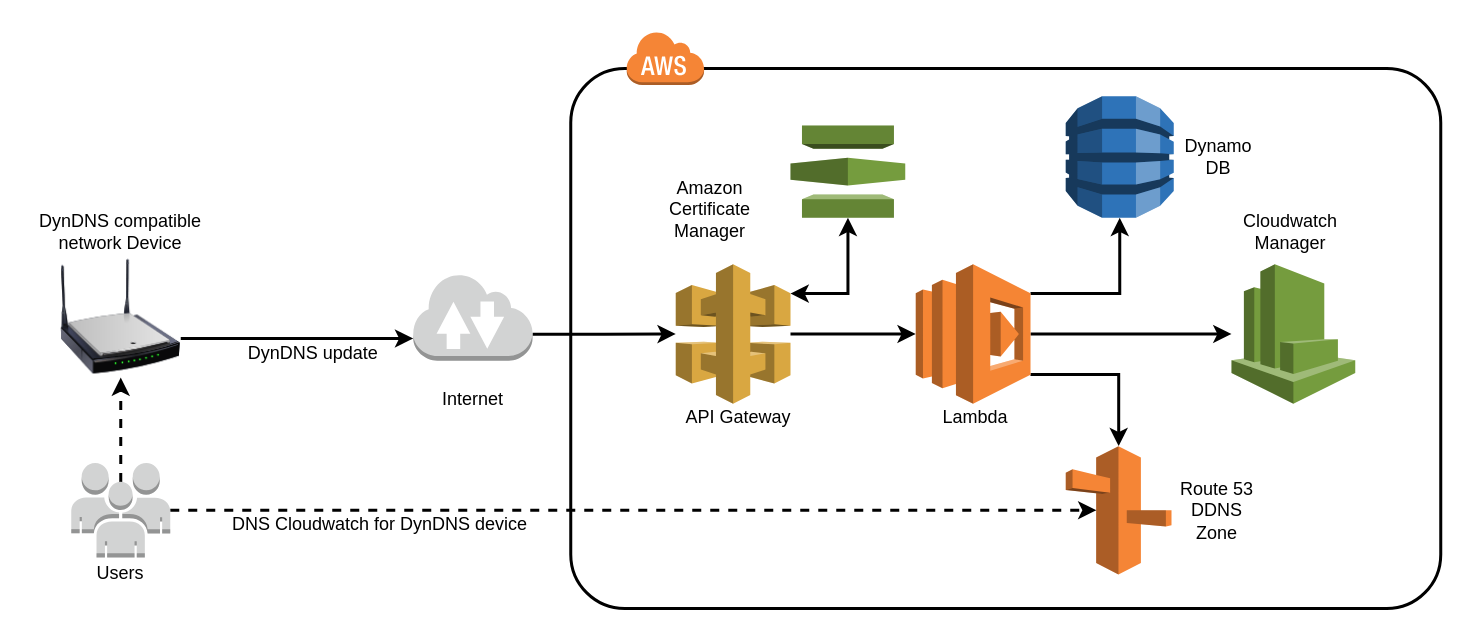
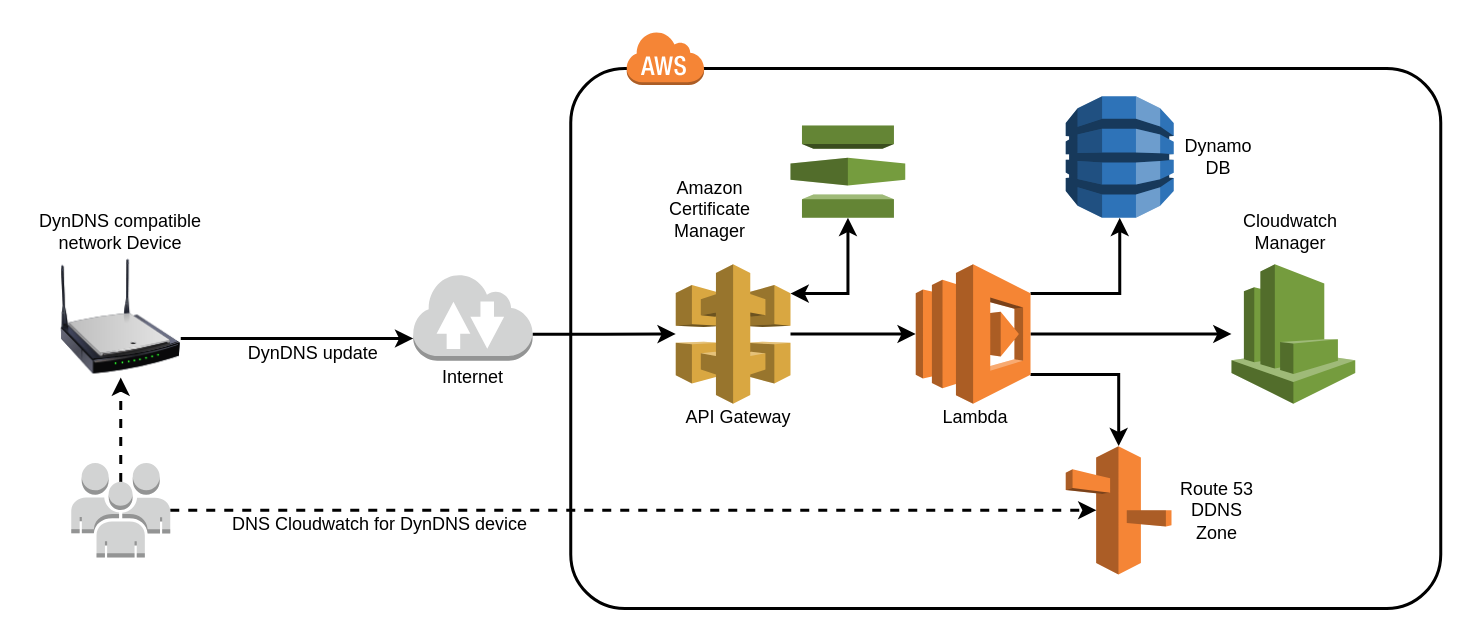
node "Internet": moved (473, 400) -> (473, 377)
node "Users": removed
